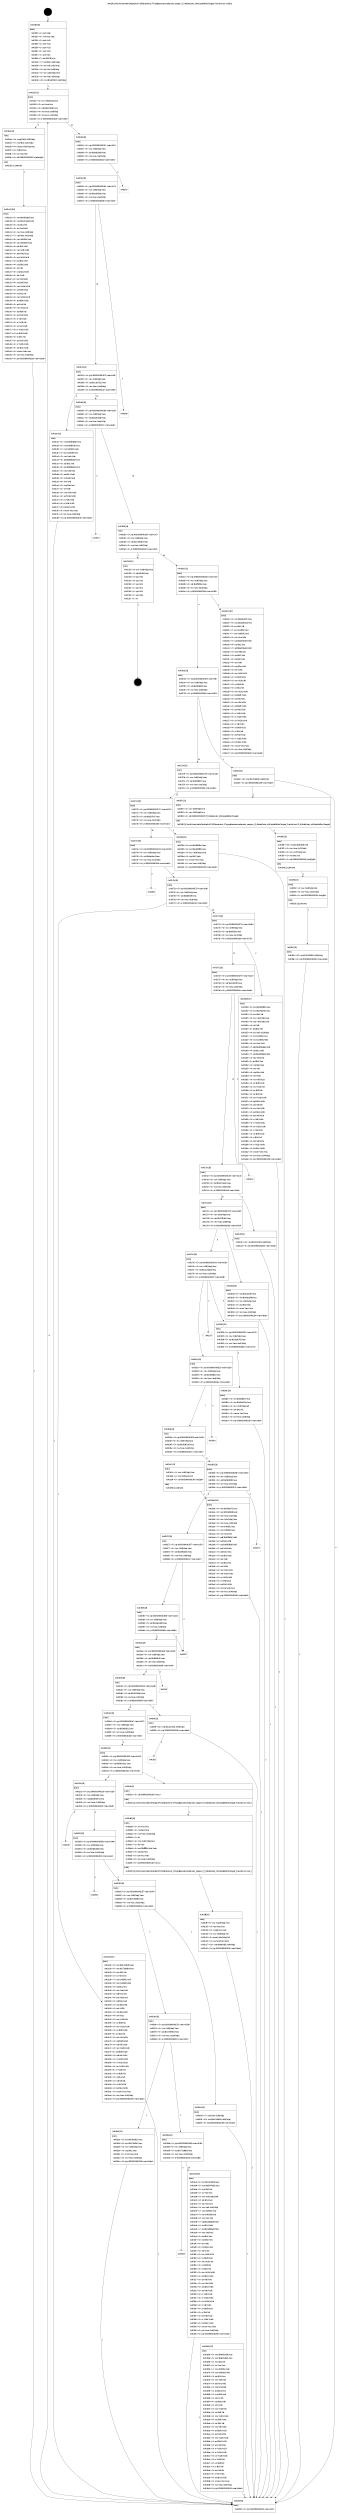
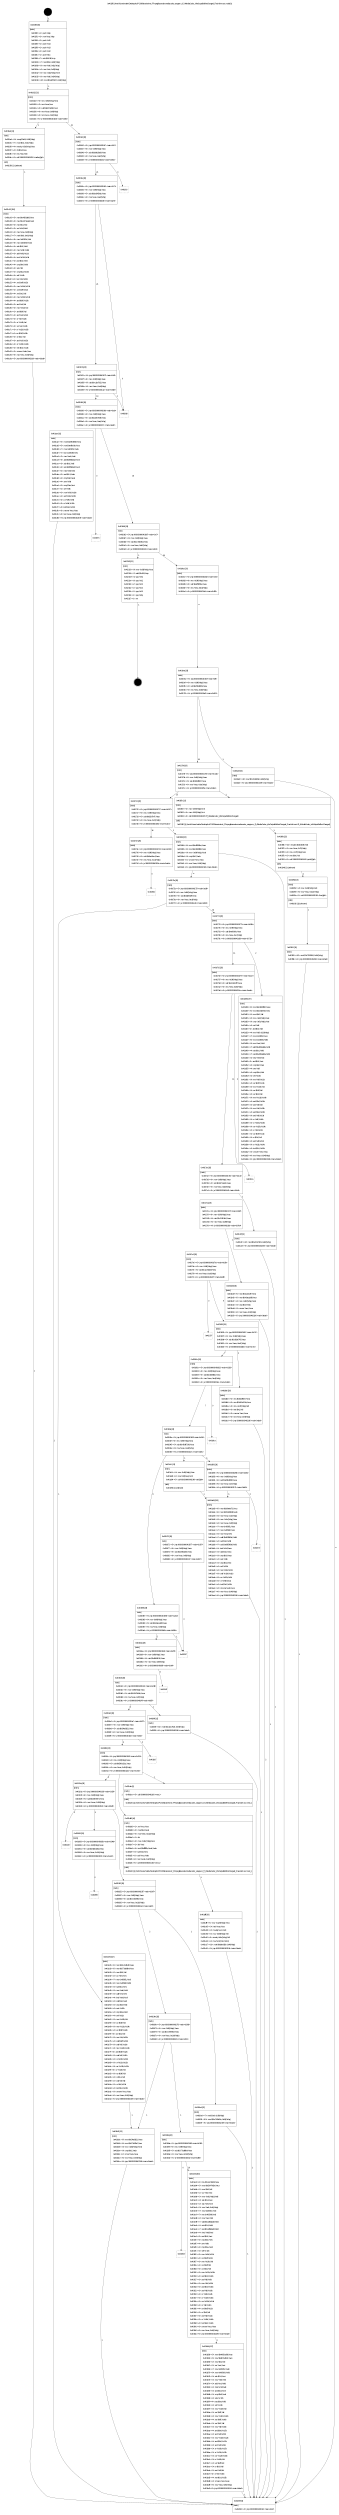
edge "0x401642 [28]" -> "0x40165e [28]": added, label "21"
edge "0x40167a [28]" -> "0x401cae [91]": now "0x40167a [28]" -> "0x4020d9"
node "0x4019e9 [147]": removed
edge "0x401af2 [15]" -> "0x401f5e [13]": now "0x401706 [28]" -> "0x401f5e [13]"
edge "0x40173e [28]" -> "0x40175a [28]": now "0x4019b0 [30]" -> "0x40175a [28]"
edge "0x4017ae [28]" -> "0x4017ca [28]": removed, label "10"
edge "0x4017ca [28]" -> "0x4017e6 [28]": removed, label "9"
edge "0x4017e6 [28]" -> "0x40181e [28]": now "0x401802 [28]" -> "0x40181e [28]"
edge "0x402196 [5]" -> "0x401622 [32]": removed, label "21"
edge "0x40183a [28]" -> "0x401a7c [13]": added, label "1"
edge "0x401856 [28]" -> "0x401872 [28]": now "0x401856 [28]" -> "0x401a89 [105]"
edge "0x401872 [28]" -> "0x40188e [28]": now "0x40183a [28]" -> "0x40188e [28]"
edge "0x4018aa [28]" -> "0x4018c6 [28]": removed, label "5"
edge "0x401f4f [15]" -> "0x401b1f": now "0x4018e2 [28]" -> "0x401b1f"
edge "0x401dce [5]" -> "0x401dd3 [44]": now "0x4018fe [28]" -> "0x401dd3 [44]"
edge "0x401d09 [167]" -> "0x402196 [5]": removed, label "2"
edge "0x401936 [28]" -> "0x401952 [28]": now "0x40191a [28]" -> "0x401952 [28]"
edge "0x401e26 [137]" -> "0x402196 [5]": now "0x401e26 [137]" -> "0x401b01 [30]"
edge "0x401eaf [160]" -> "0x402196 [5]": now "0x401eaf [160]" -> "0x401b5b [137]"
